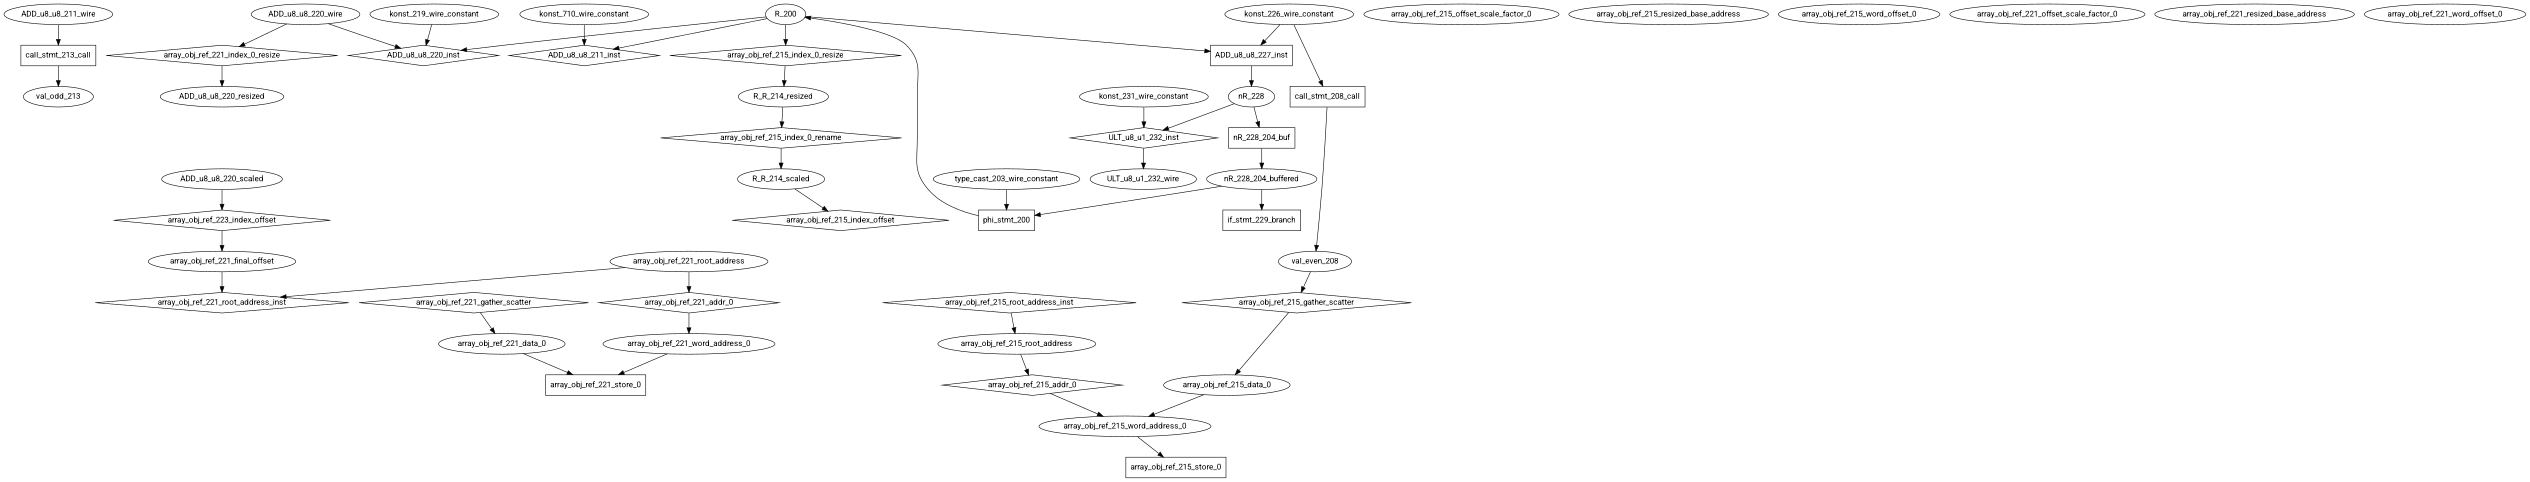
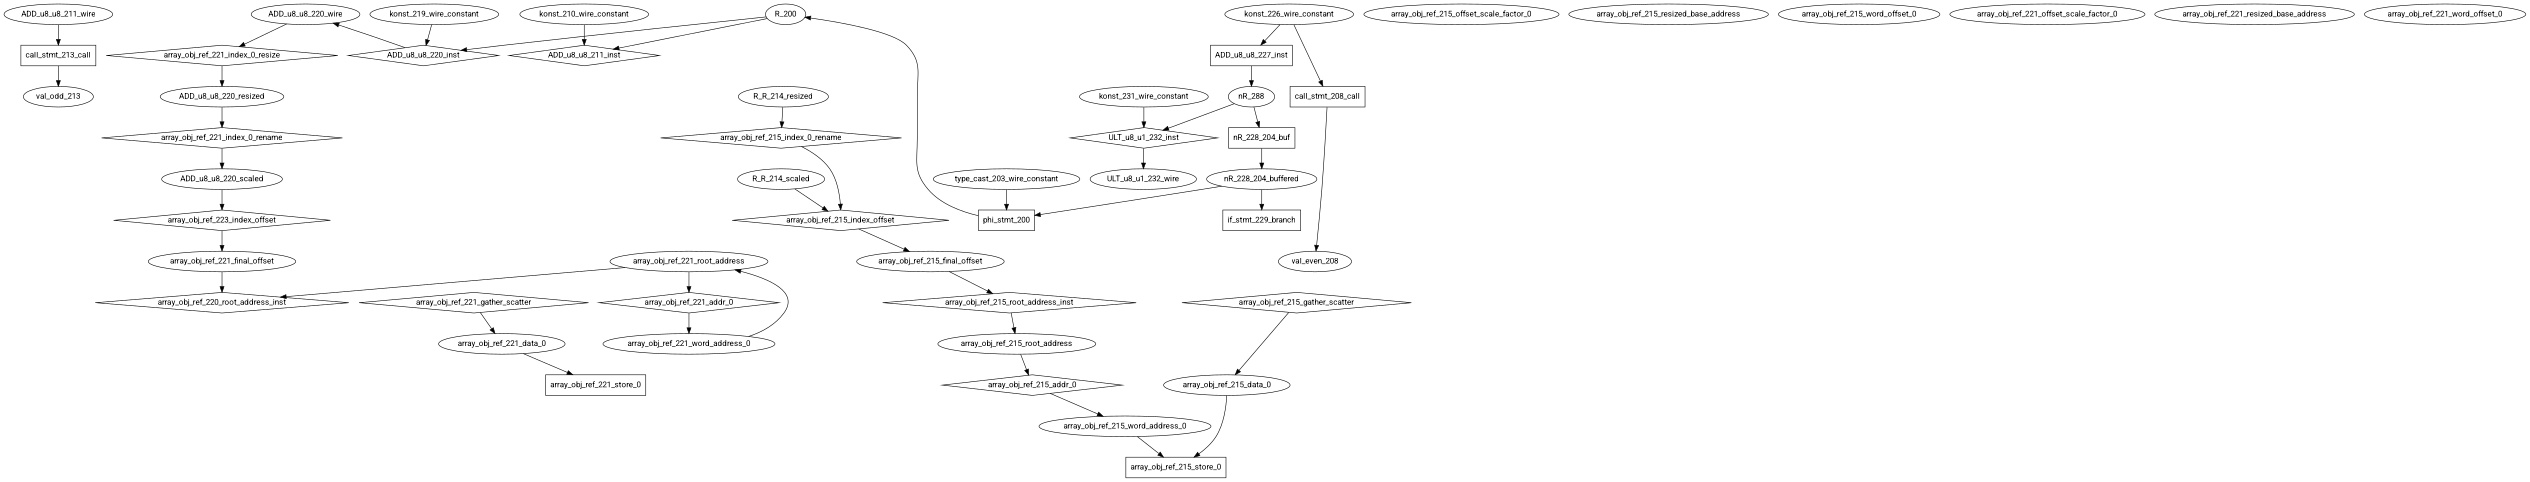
node "konst_710_wire_constant": label "konst_710_wire_constant" -> "konst_210_wire_constant"
edge "R_200" -> "ADD_u8_u8_227_inst": removed
edge "ADD_u8_u8_220_wire" -> "ADD_u8_u8_220_inst": reversed
node "array_obj_ref_215_index_0_resize": removed
node "nR_228": label "nR_228" -> "nR_288"
node "array_obj_ref_221_index_0_rename": added
edge "array_obj_ref_215_index_0_rename" -> "R_R_214_scaled": now "array_obj_ref_215_index_0_rename" -> "array_obj_ref_215_index_offset"
node "array_obj_ref_215_final_offset": added
edge "val_even_208" -> "array_obj_ref_215_gather_scatter": removed
node "array_obj_ref_221_root_address_inst": label "array_obj_ref_221_root_address_inst" -> "array_obj_ref_220_root_address_inst"
edge "array_obj_ref_221_word_address_0" -> "array_obj_ref_221_store_0": now "array_obj_ref_221_word_address_0" -> "array_obj_ref_221_root_address"
edge "array_obj_ref_215_data_0" -> "array_obj_ref_215_word_address_0": now "array_obj_ref_215_data_0" -> "array_obj_ref_215_store_0"
